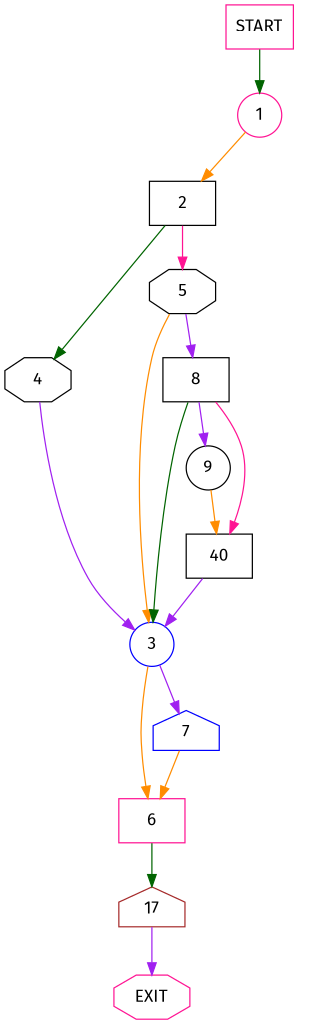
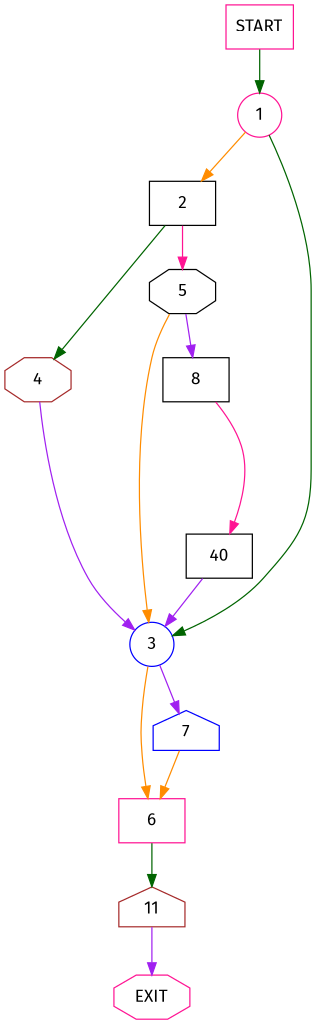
node "4": color black -> brown
node "9": removed
edge "8" -> "3": now "1" -> "3"
node "17": label "17" -> "11"
